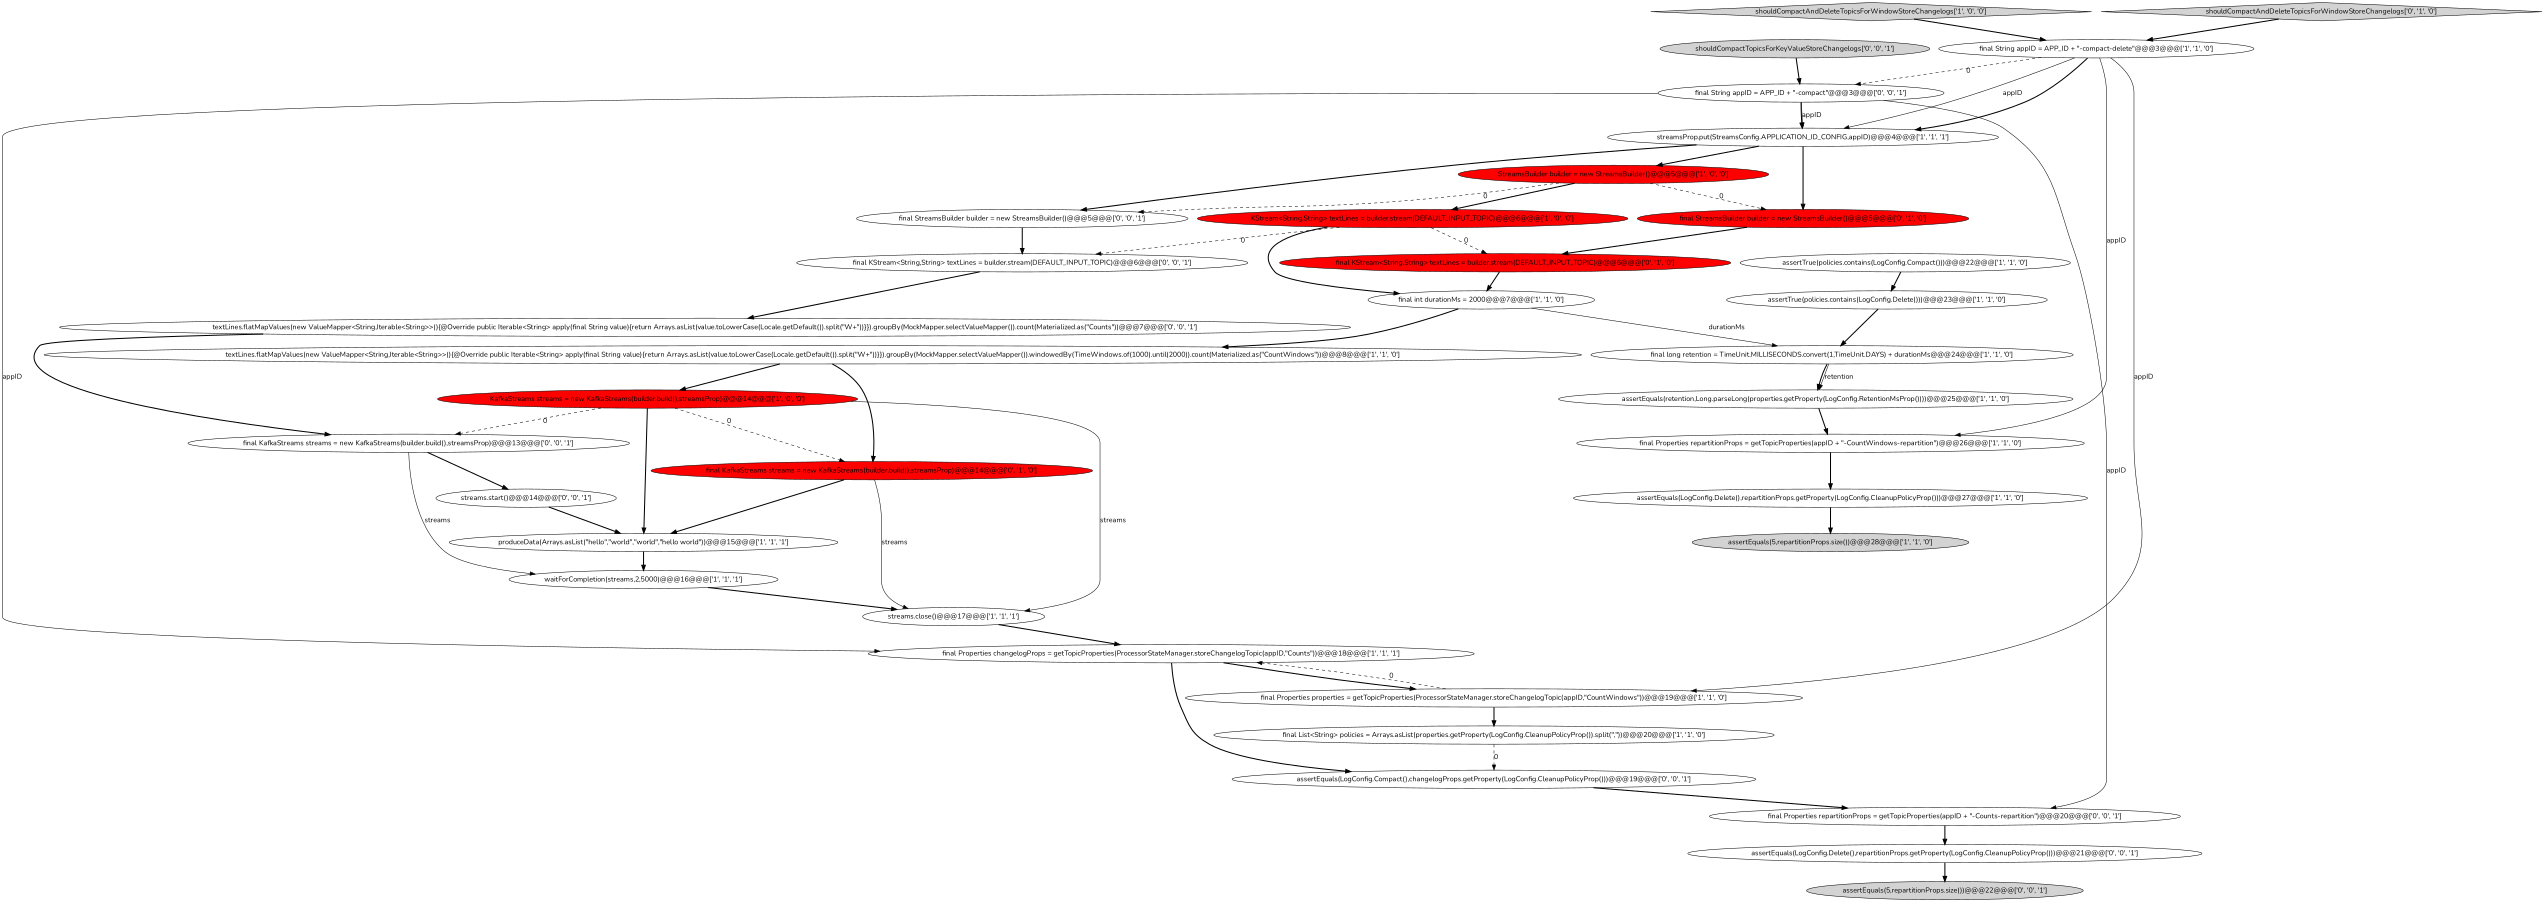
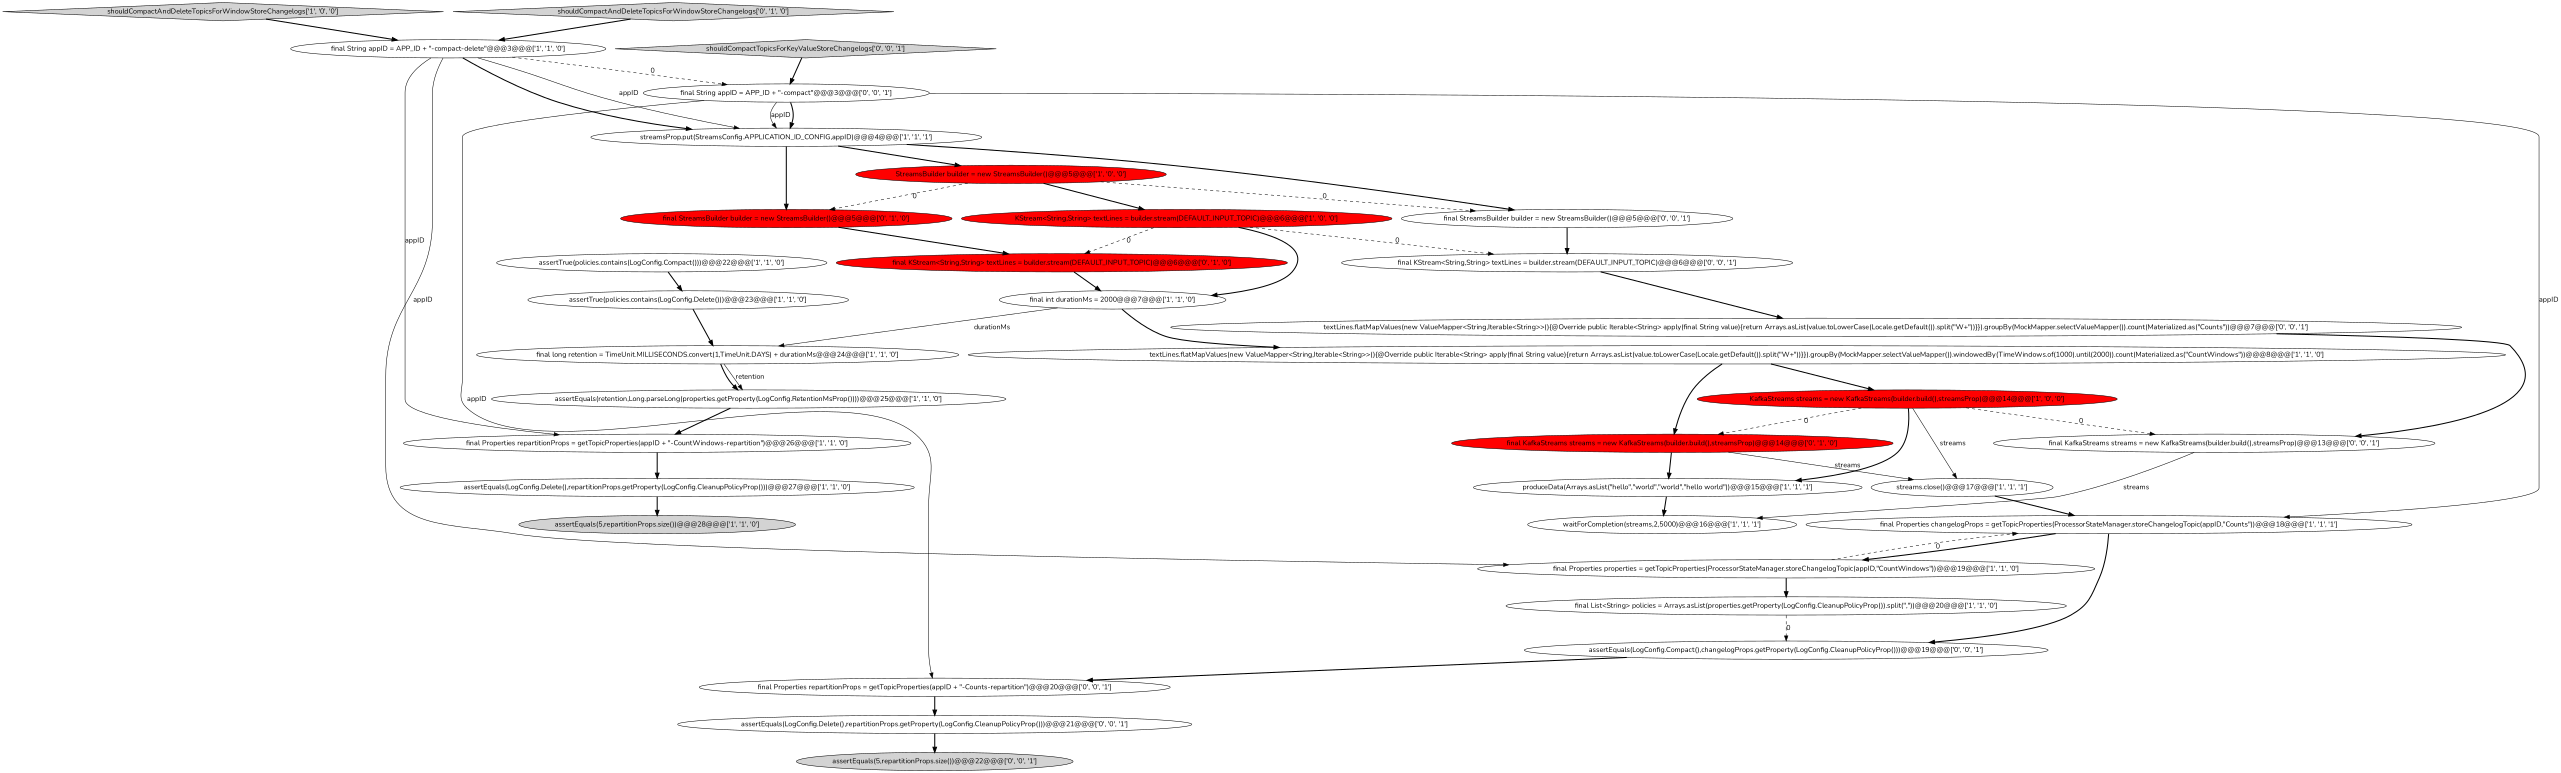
node "shouldCompactTopicsForKeyValueStoreChangelogs['0', '0', '1']": shape ellipse -> diamond
node "streams.start()@@@14@@@['0', '0', '1']": removed
edge "waitForCompletion(streams,2,5000)@@@16@@@['1', '1', '1']" -> "streams.close()@@@17@@@['1', '1', '1']": removed
